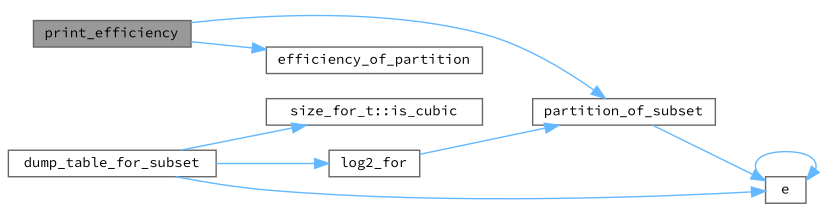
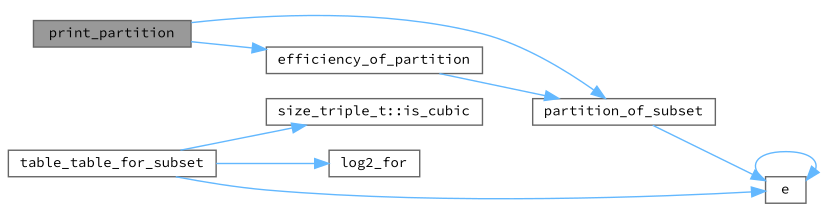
node "print_efficiency": label "print_efficiency" -> "print_partition"
node "size_for_t::is_cubic": label "size_for_t::is_cubic" -> "size_triple_t::is_cubic"
edge "log2_for" -> "partition_of_subset": now "efficiency_of_partition" -> "partition_of_subset"
node "dump_table_for_subset": label "dump_table_for_subset" -> "table_table_for_subset"
